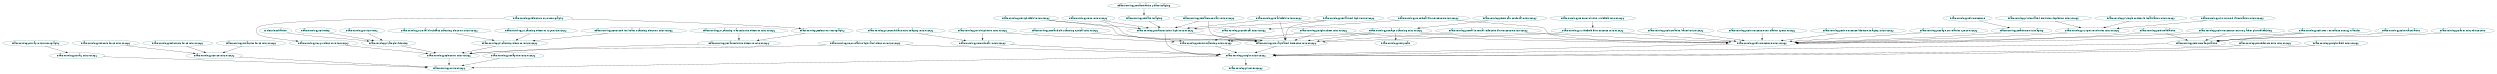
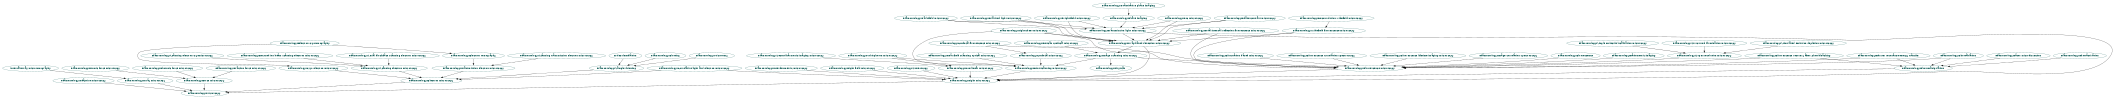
edge "edamontology_Fluorescence" -> "edamontology_Ratiometric imaging": now "edamontology_Fluorescence" -> "edamontology_Fluorescence microscopy"
edge "edamontology_Image scanning microscopy" -> "edamontology_Array-based detection microscopy": reversed
node "edamontology_X-ray microtomography": label "edamontology_X-ray microtomography" -> "internal_X-ray microtomography"
edge "edamontology_Light microscopy" -> "edamontology_Stereoscopy": reversed
